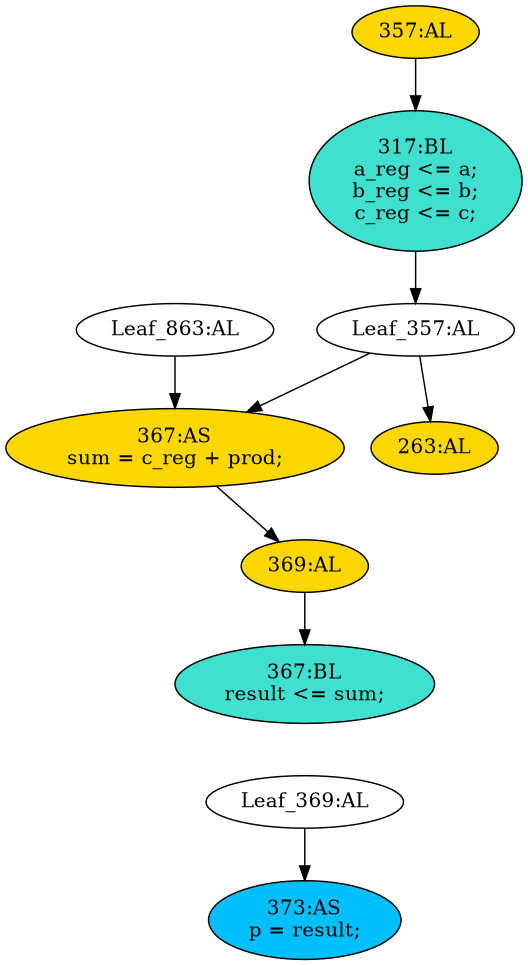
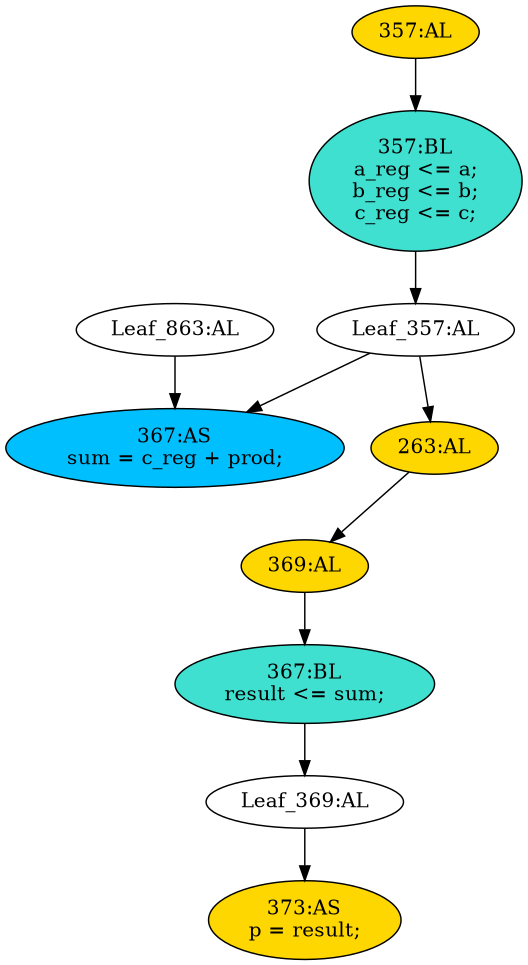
node "317:BL a_reg <= a; b_reg <= b; c_reg <= c;": label "317:BL a_reg <= a; b_reg <= b; c_reg <= c;" -> "357:BL a_reg <= a; b_reg <= b; c_reg <= c;"
node "367:AS sum = c_reg + prod;": fillcolor gold -> deepskyblue
edge "367:AS sum = c_reg + prod;" -> "369:AL": now "263:AL" -> "369:AL"
edge "367:BL result <= sum;" -> "Leaf_369:AL": added
node "373:AS p = result;": fillcolor deepskyblue -> gold
